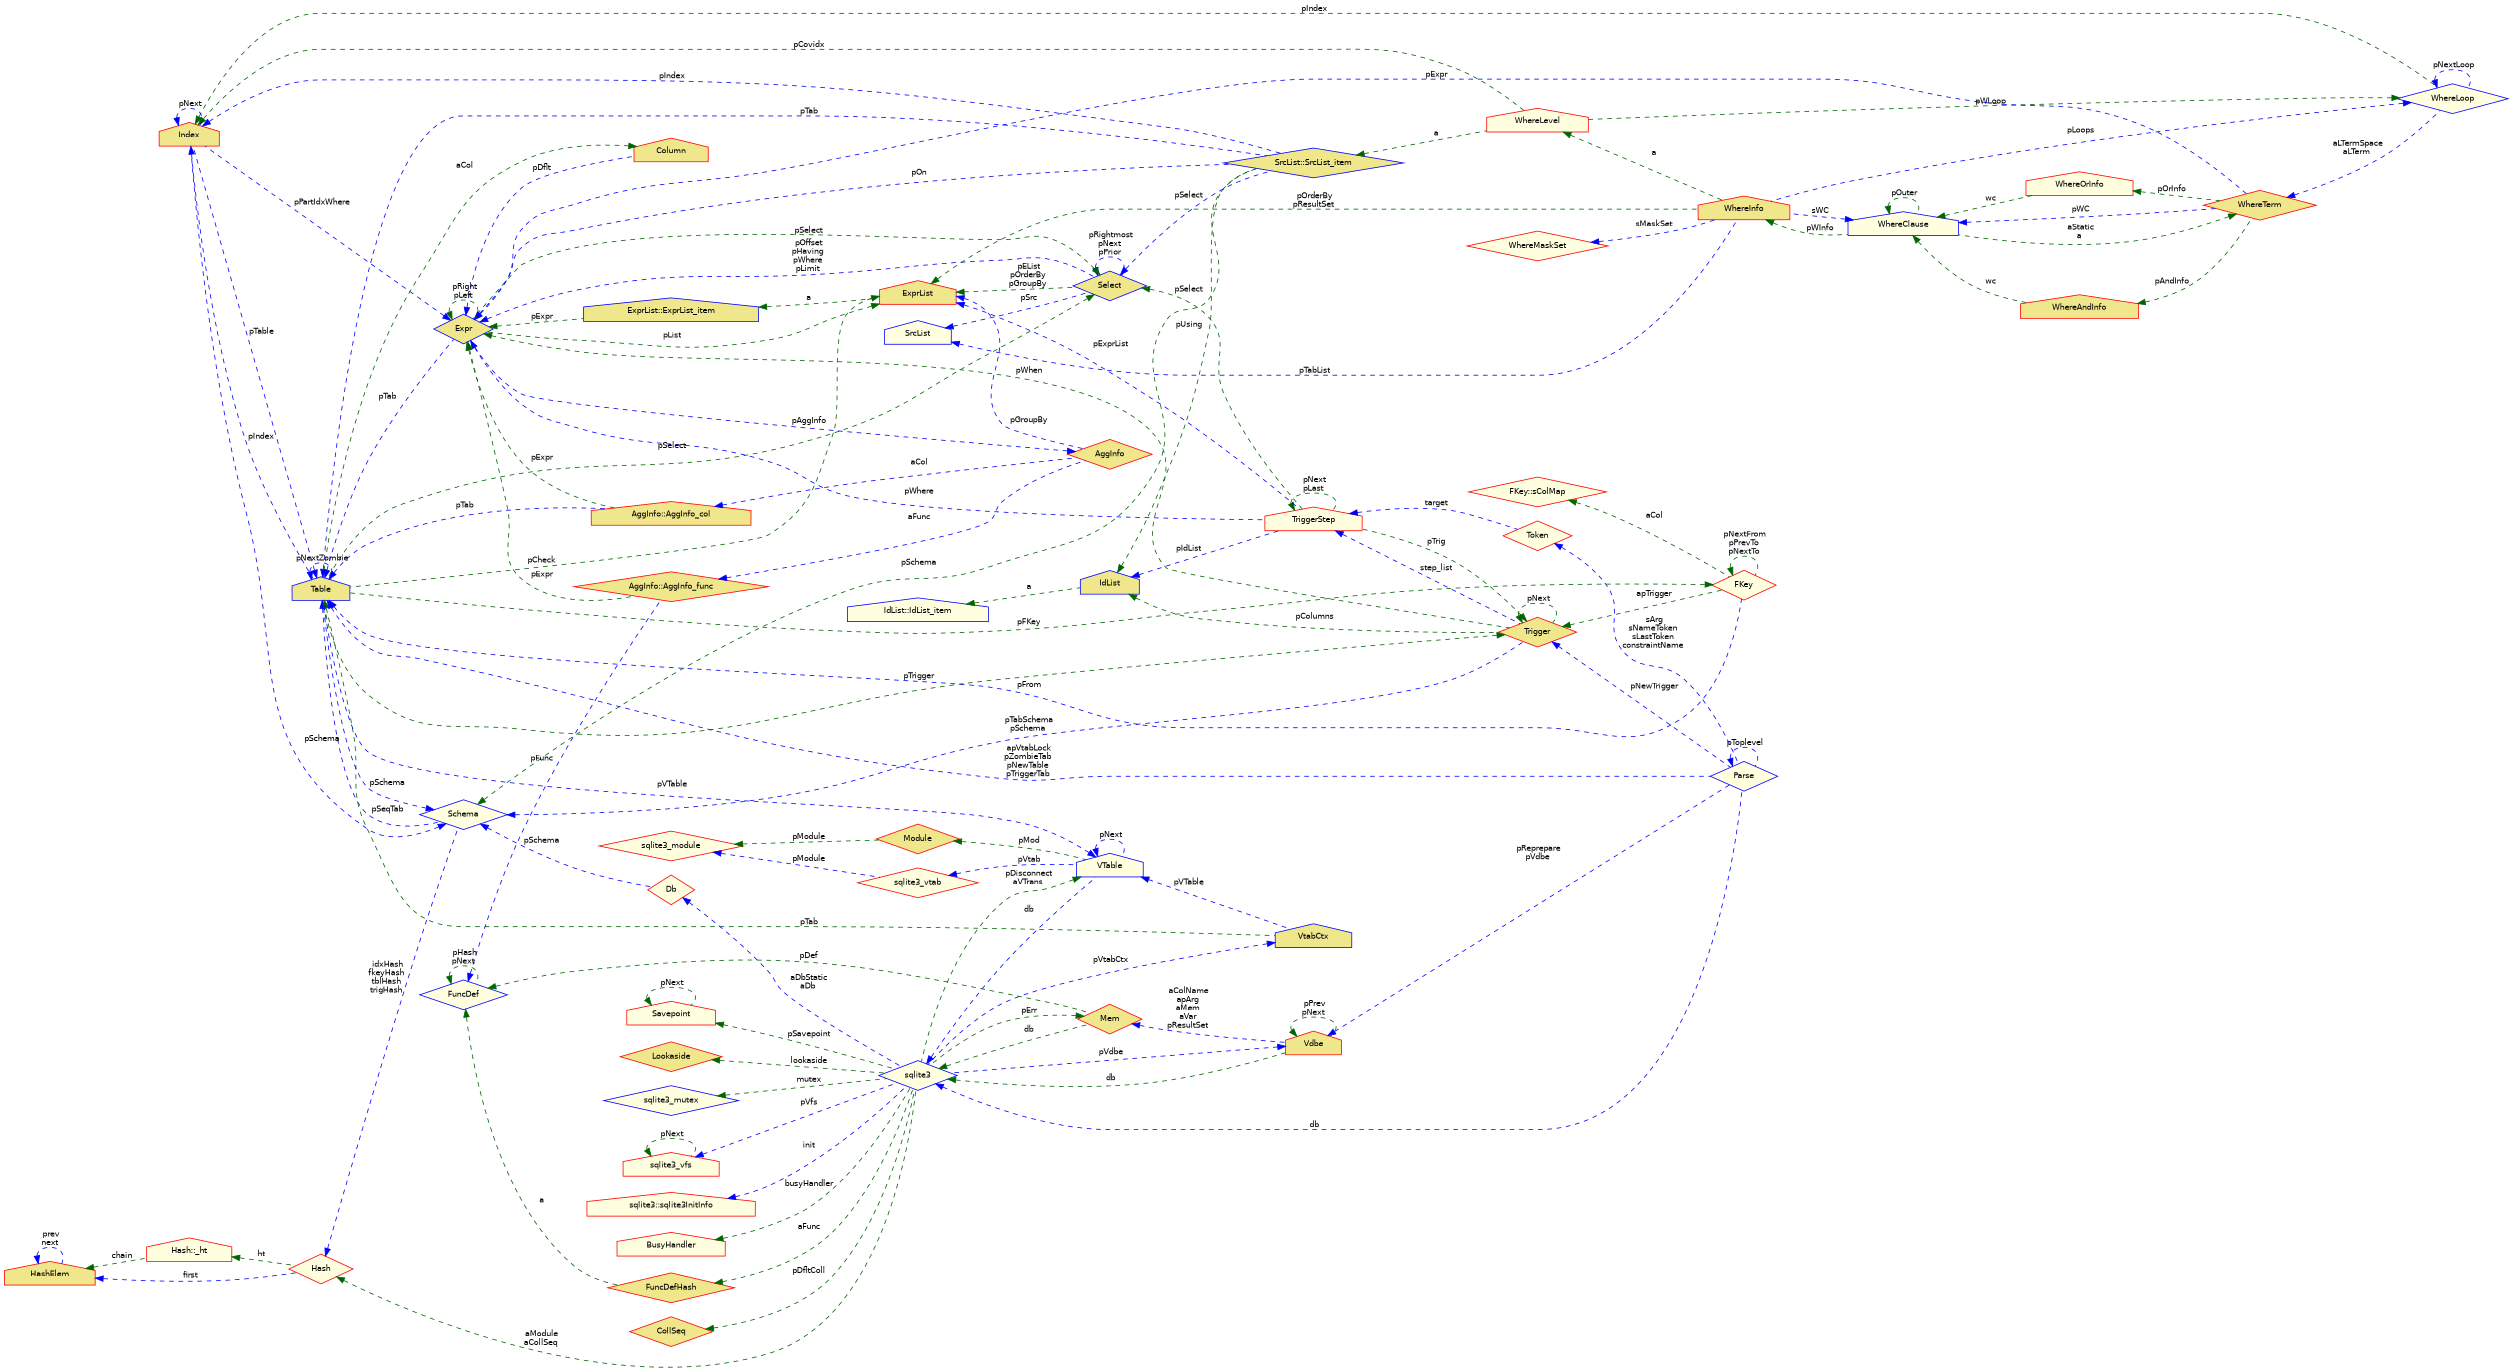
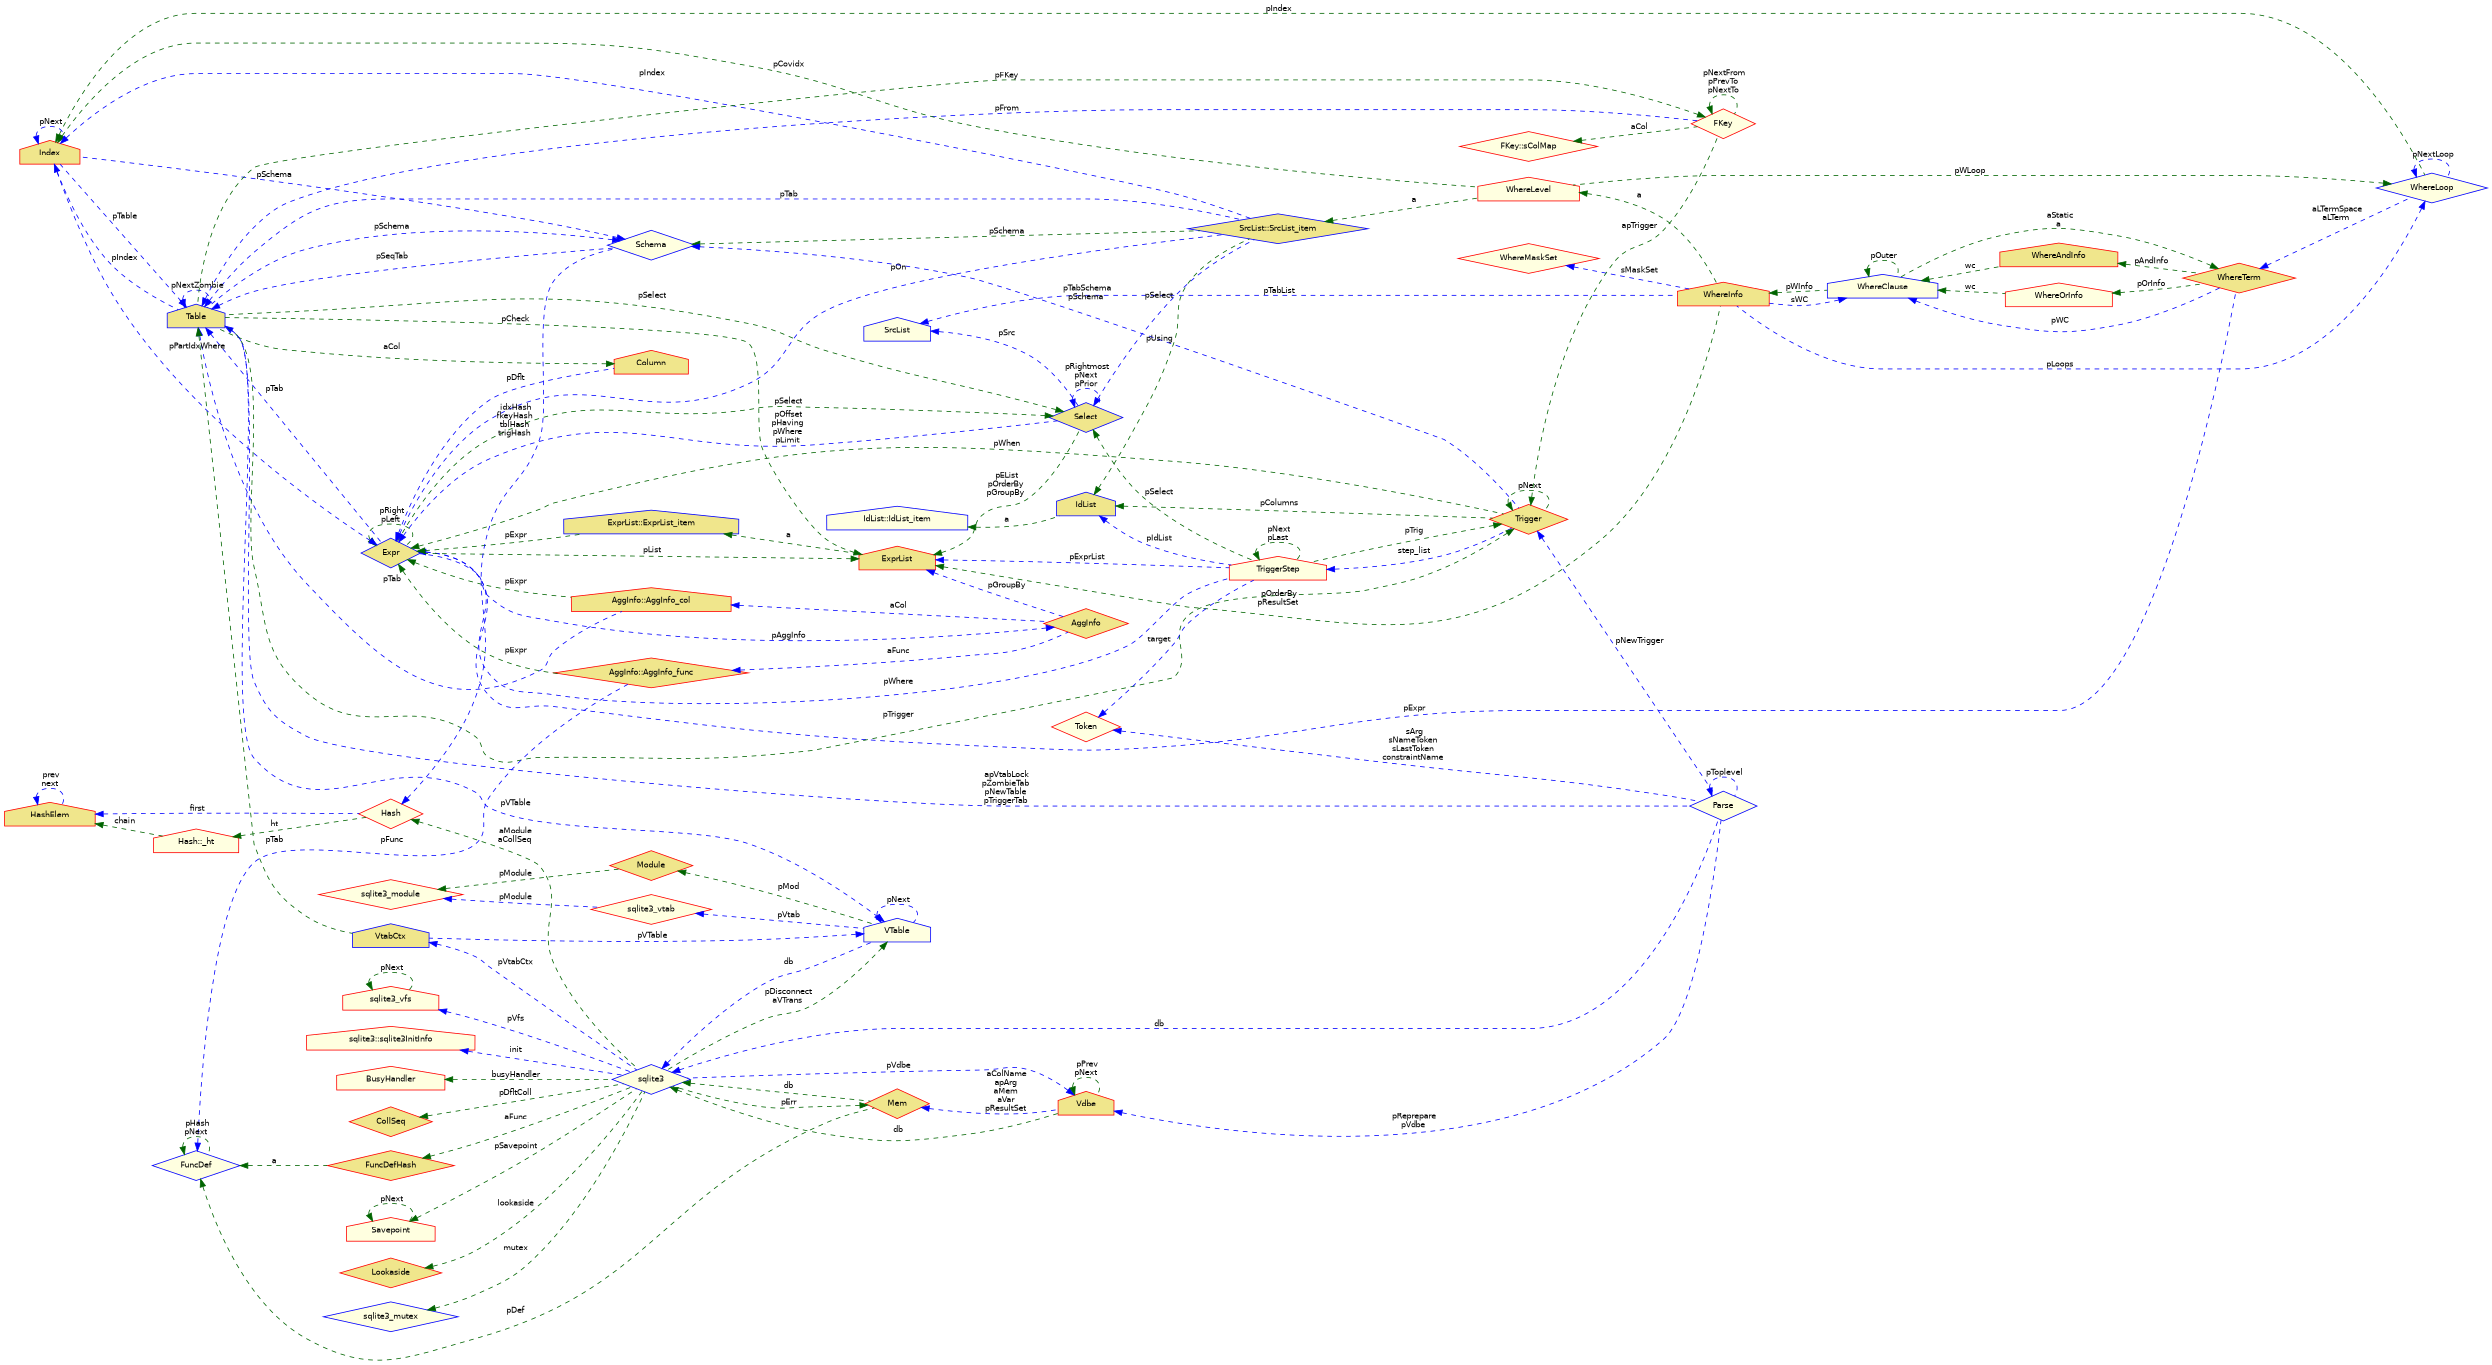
edge "Token" -> "TriggerStep": reversed
node "Db": removed
